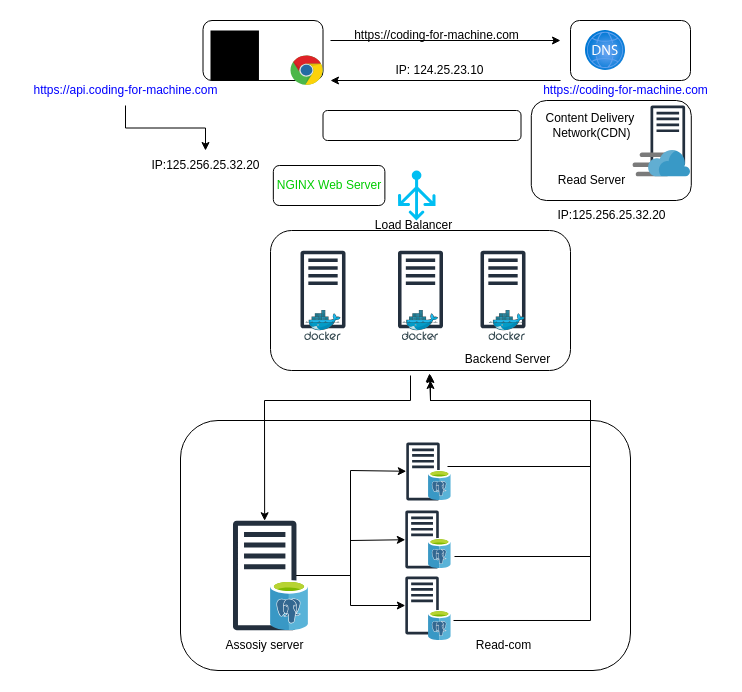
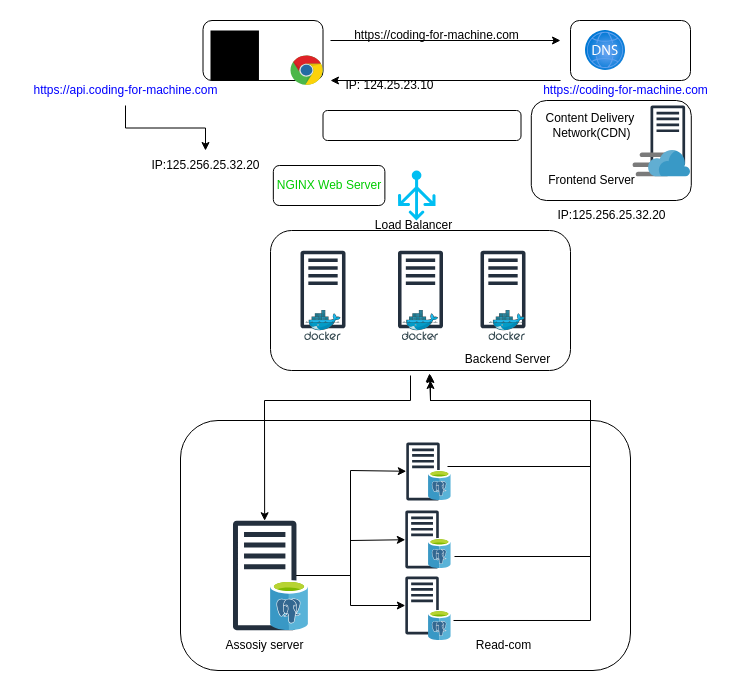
node "IP: 124.25.23.10": moved (440, 71) -> (390, 86)
node "Read Server": label "Read Server" -> "Frontend Server"
